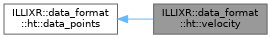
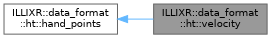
node "ILLIXR::data_format ::ht::data_points": label "ILLIXR::data_format ::ht::data_points" -> "ILLIXR::data_format ::ht::hand_points"
